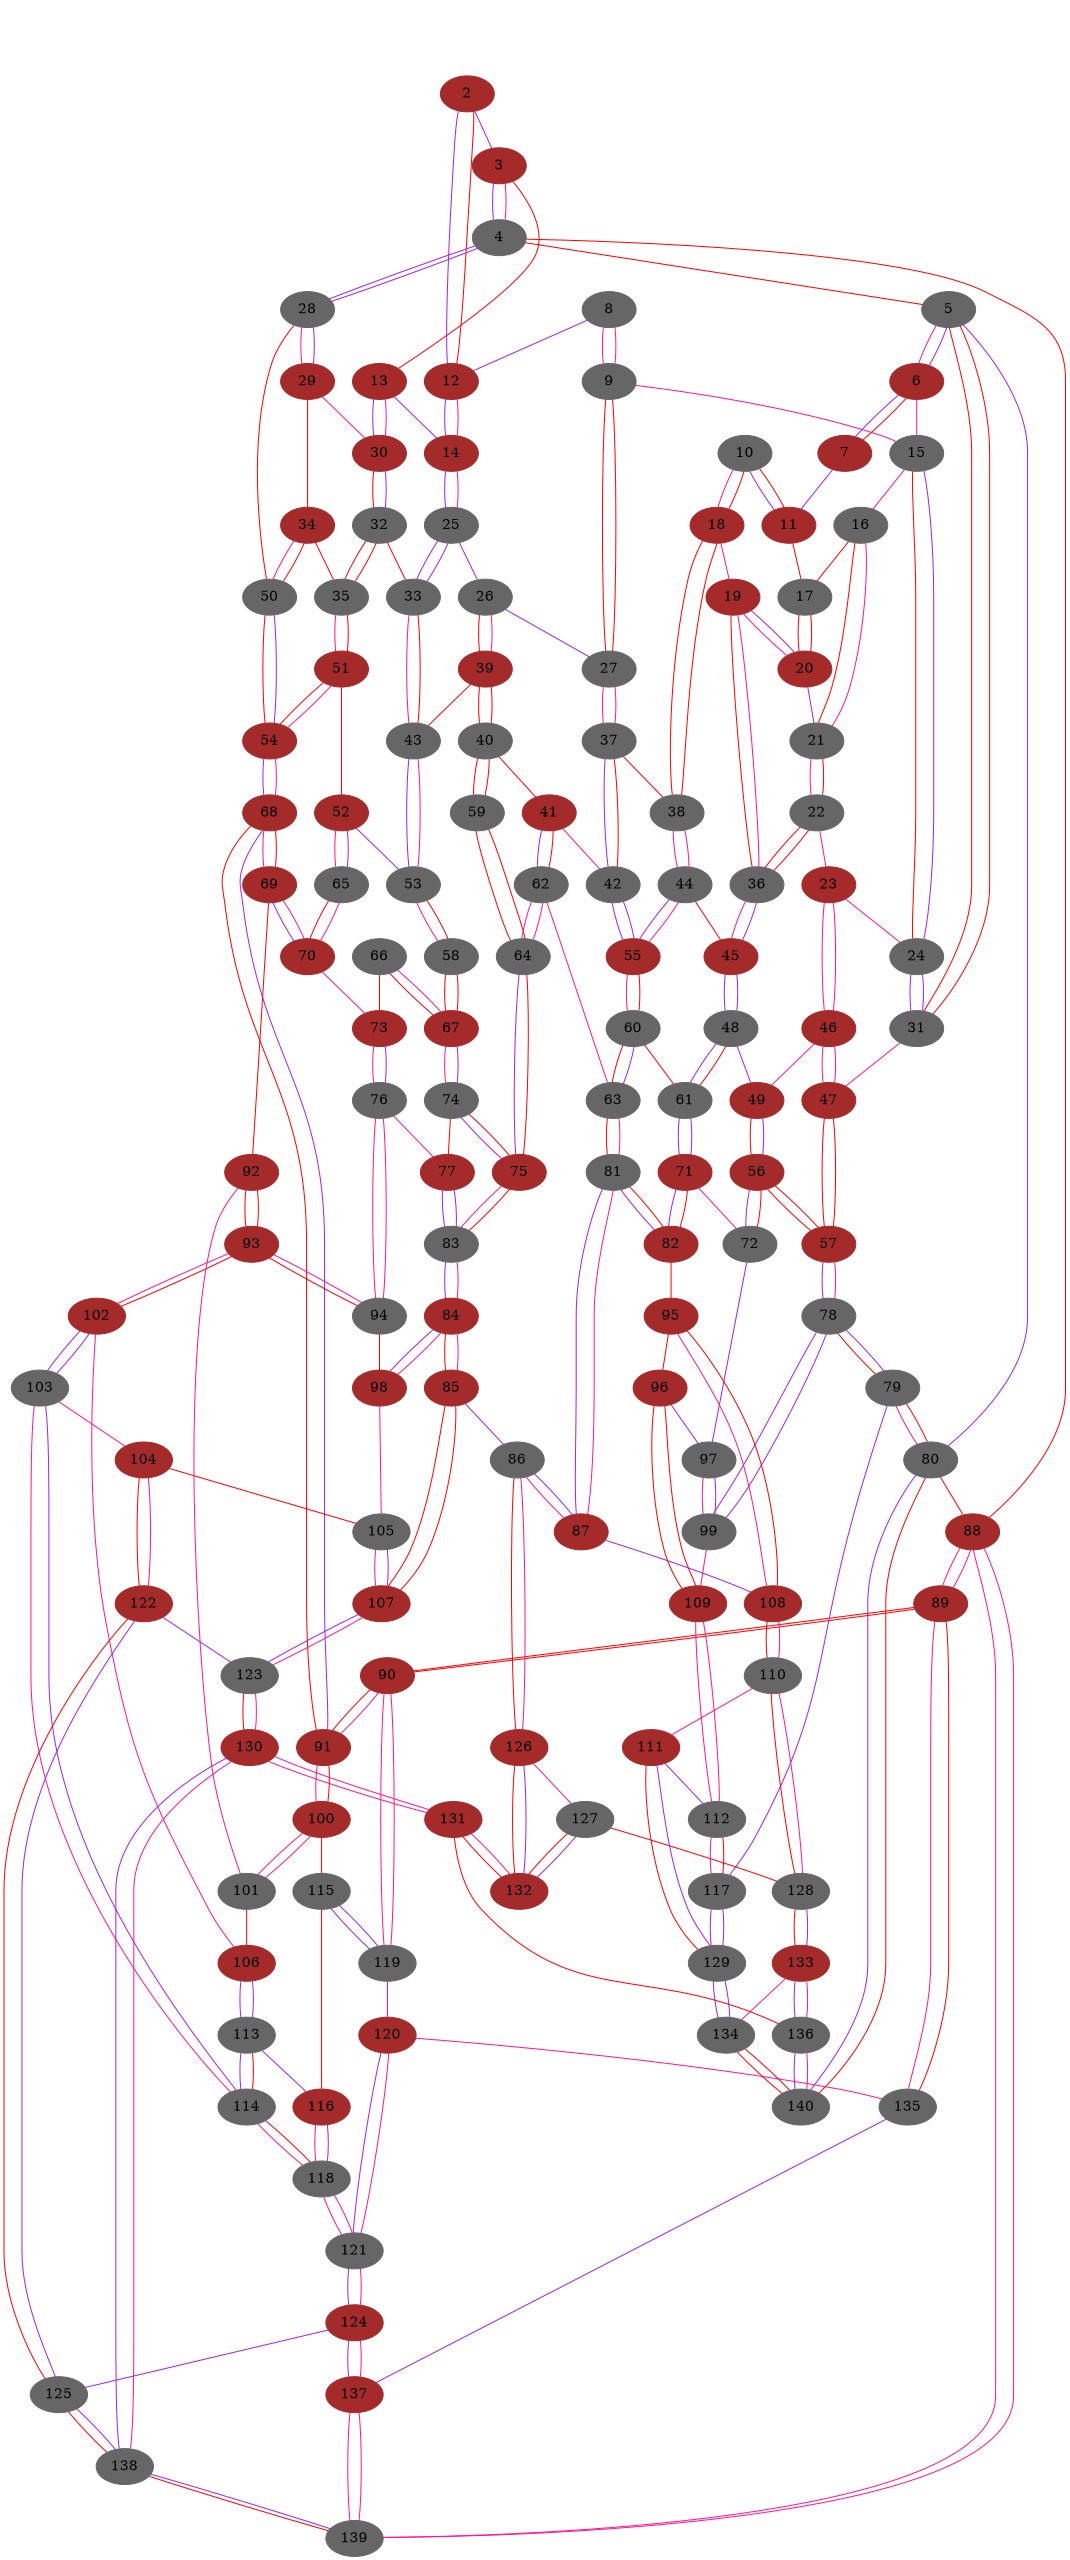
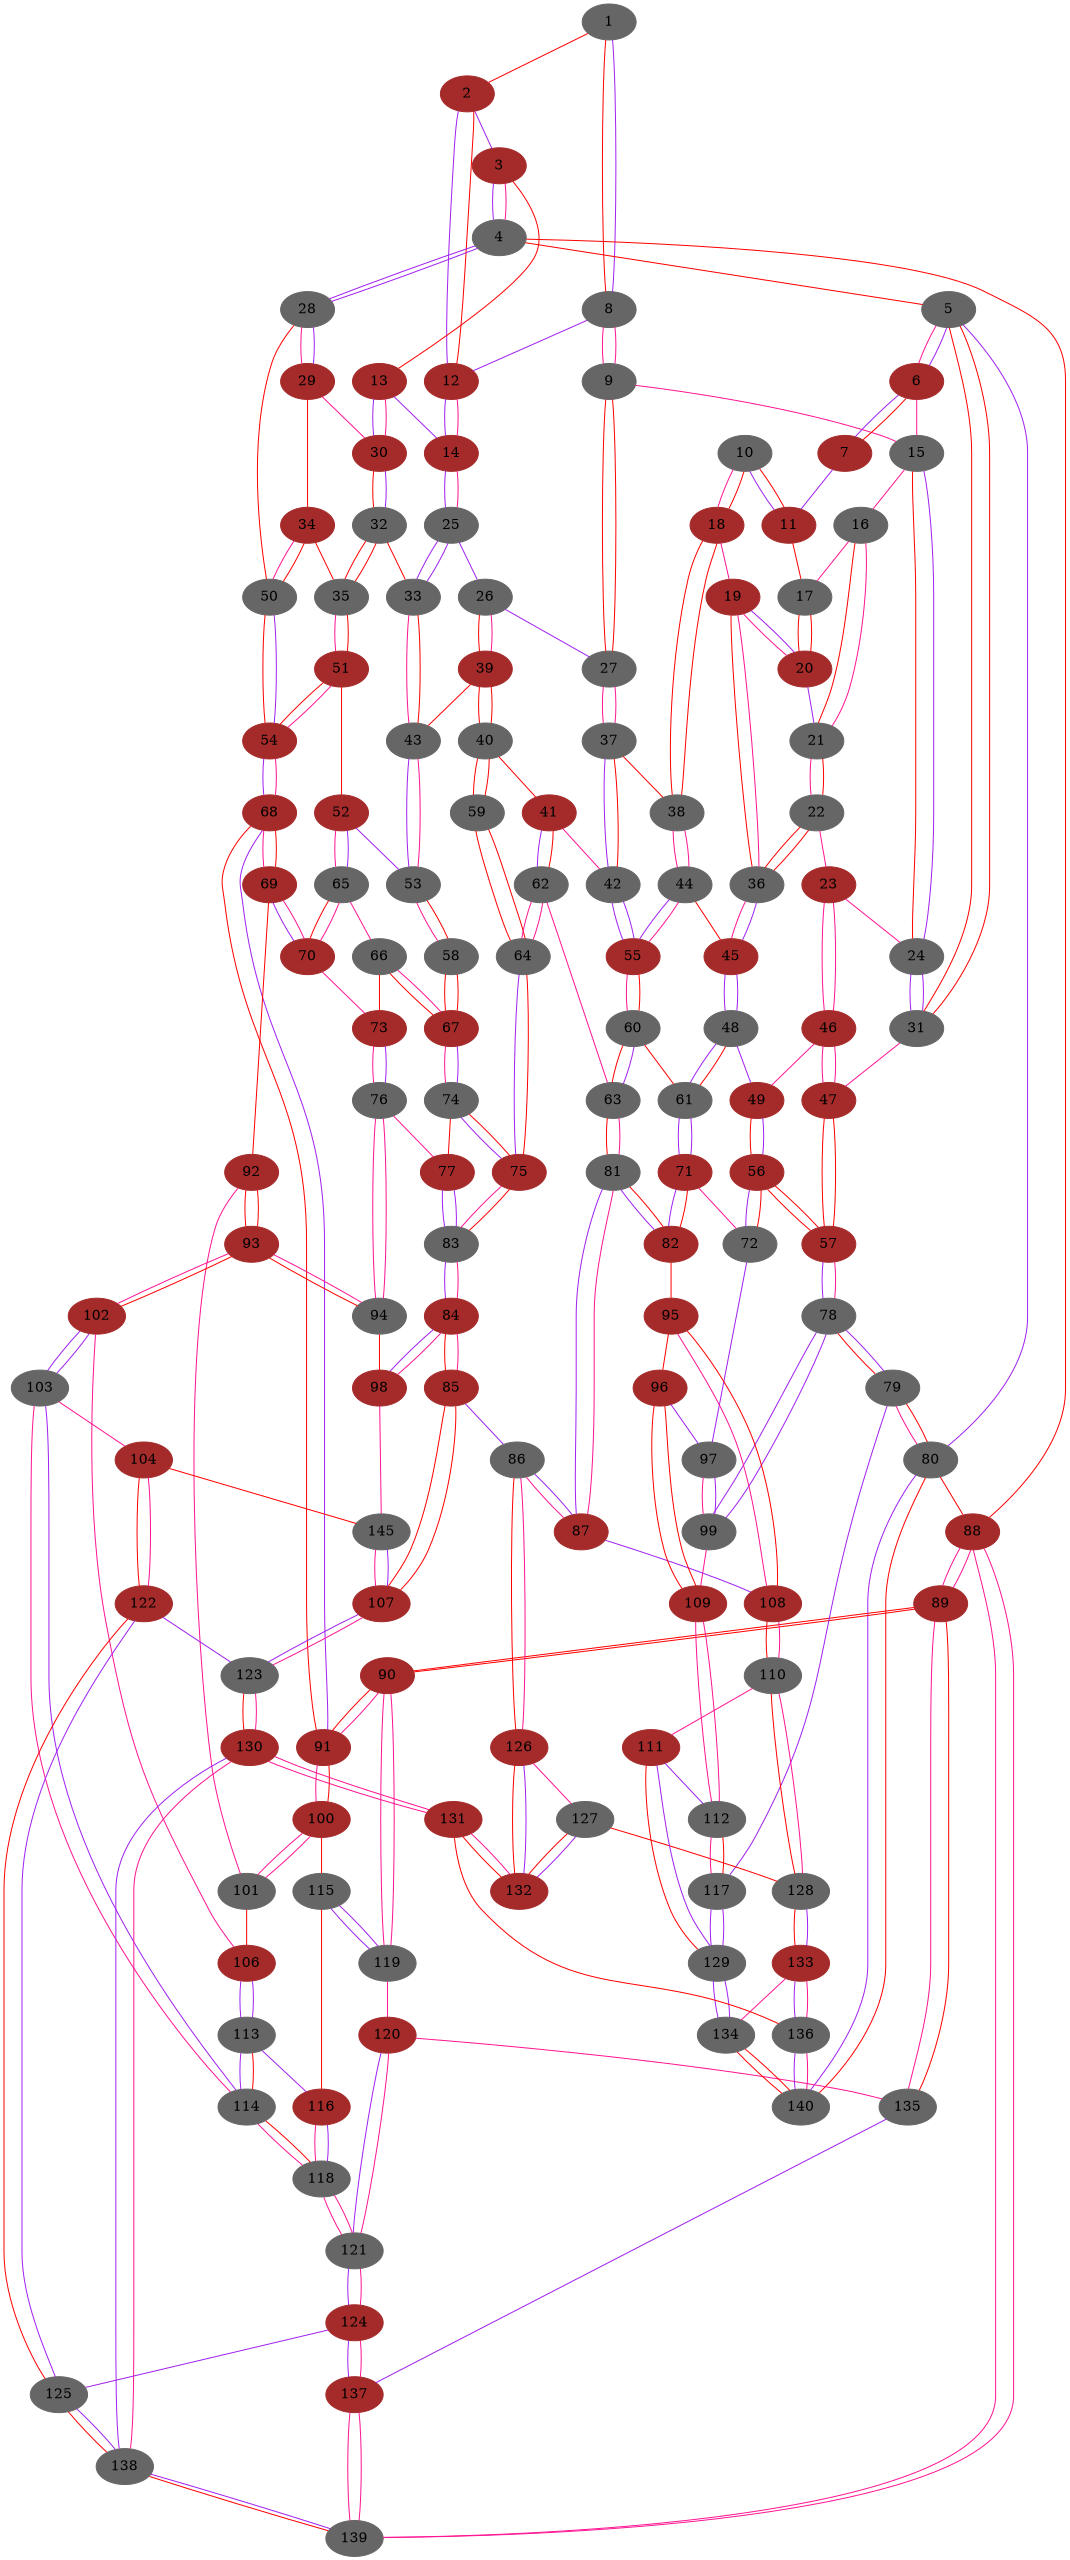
node "1": added
edge "16" -- "17": color red -> deeppink
edge "65" -- "66": added
node "105": label "105" -> "145"
